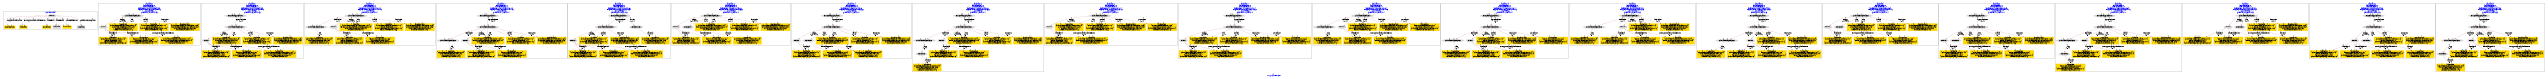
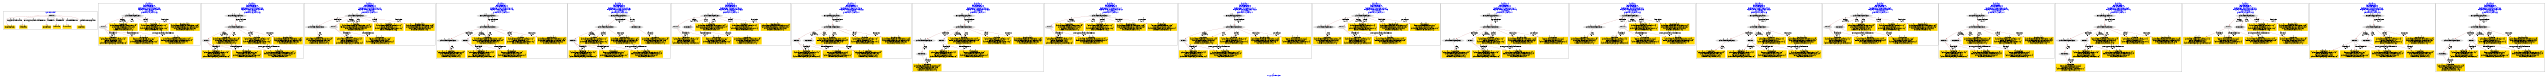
node "deathDate": fillcolor lightgray -> gold
node "occupation": fillcolor lightgray -> gold
